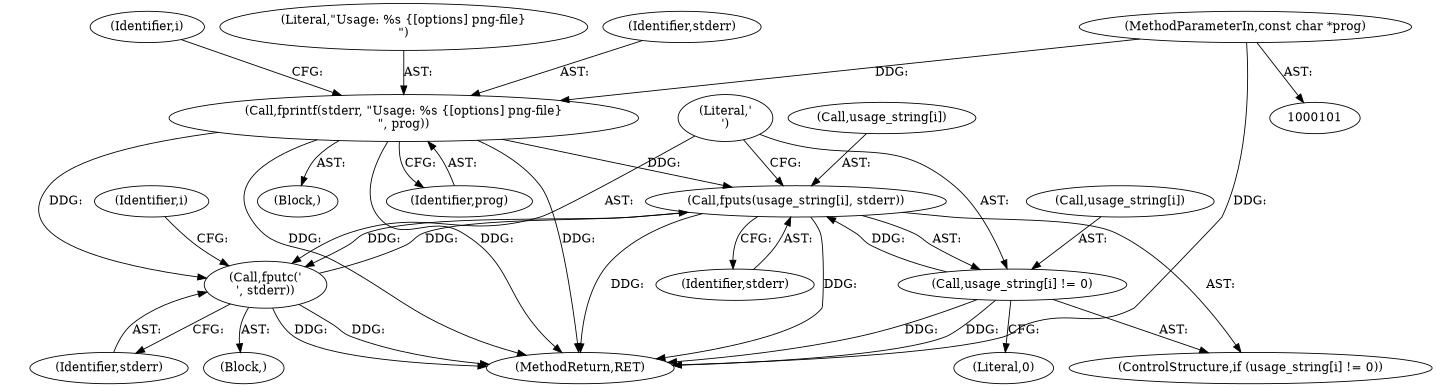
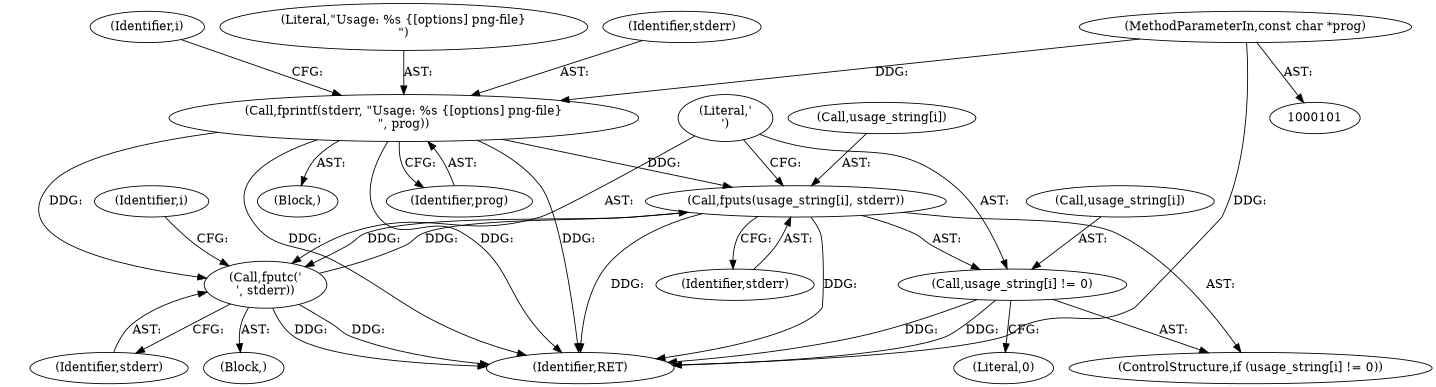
edge "(Call,usage_string[i] != 0)" -> "(Call,fputs(usage_string[i], stderr))": removed, label "DDG:"
node "(MethodReturn,RET)": label "(MethodReturn,RET)" -> "(Identifier,RET)"
